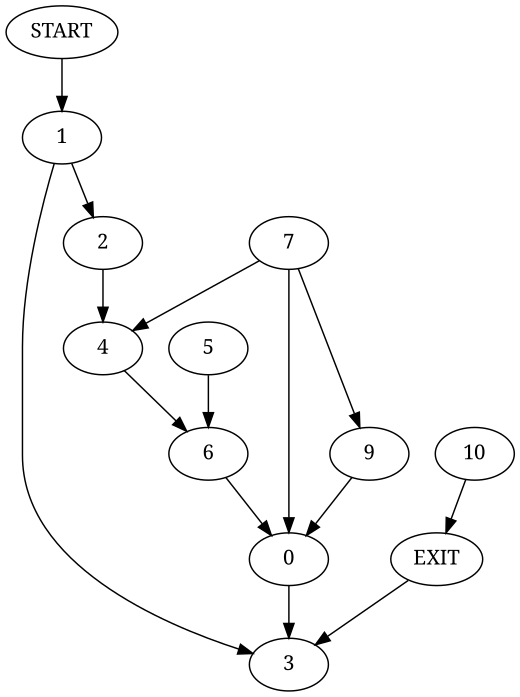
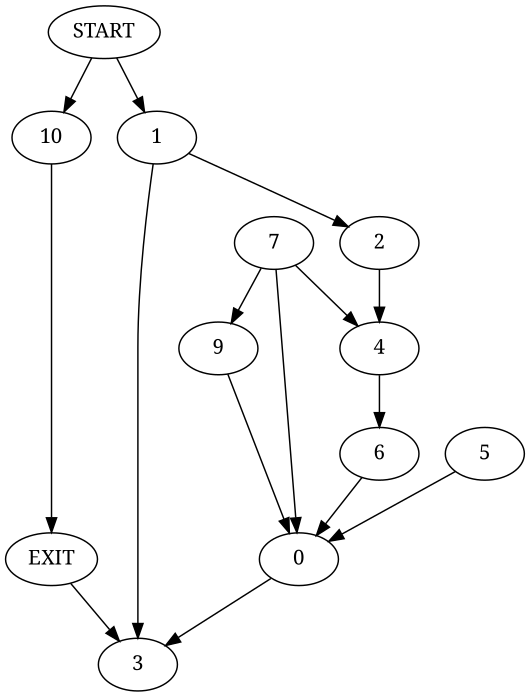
edge "START" -> "10": added
edge "5" -> "6": now "5" -> "0"
